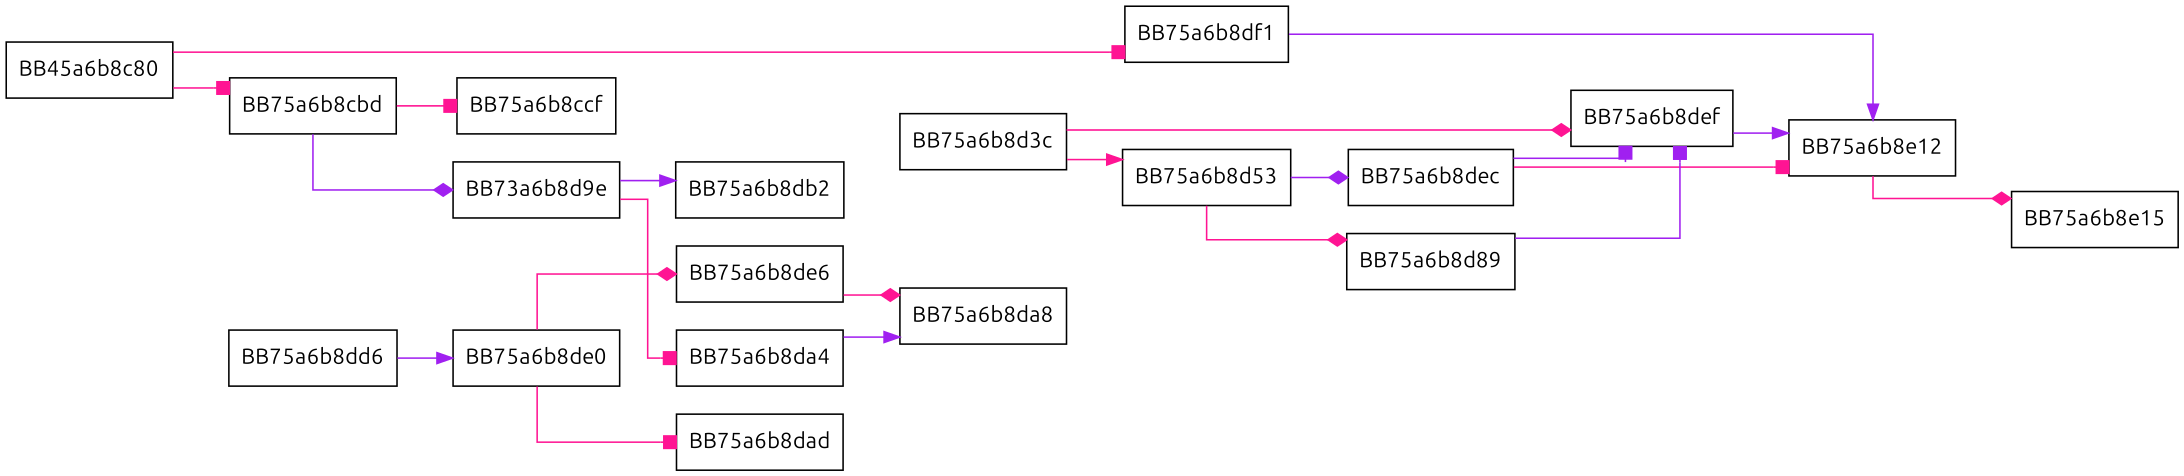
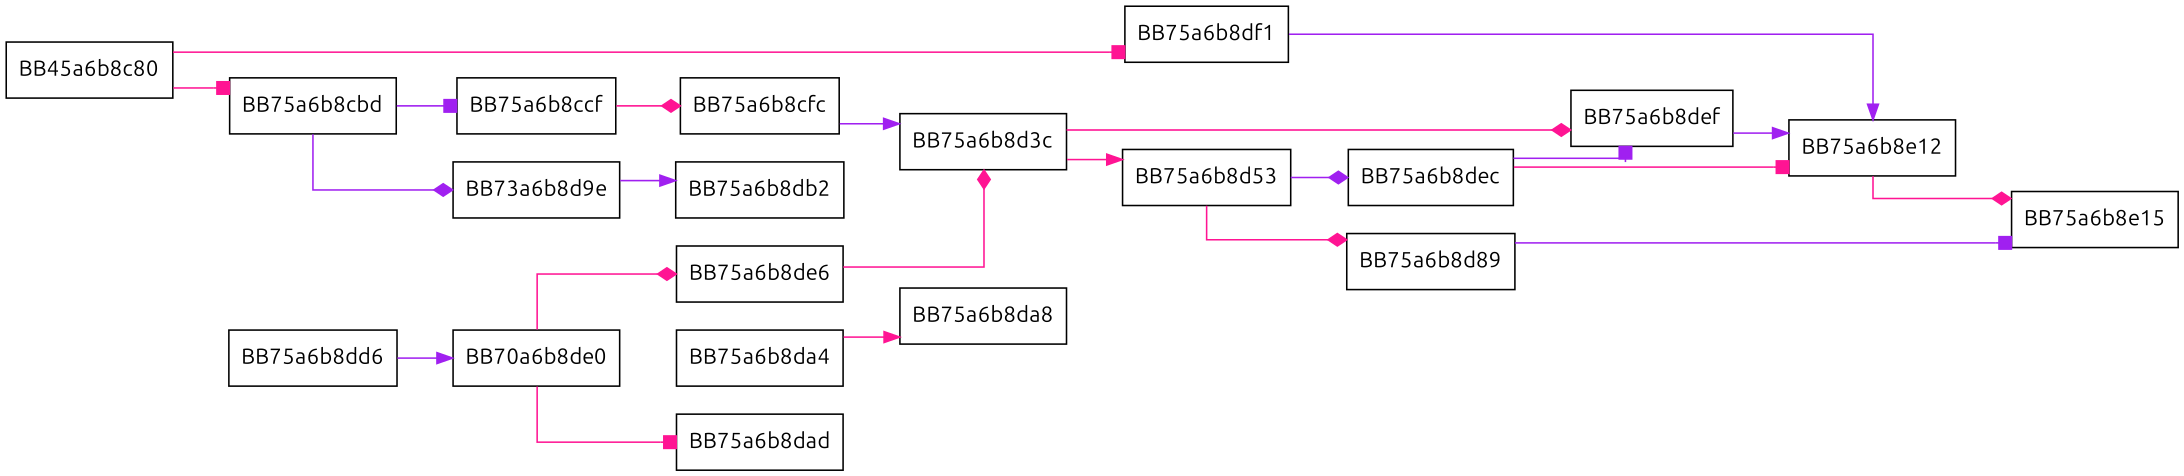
edge "BB75a6b8cbd" -> "BB75a6b8ccf": color deeppink -> purple
node "BB75a6b8cfc": added
edge "BB75a6b8d89" -> "BB75a6b8def": now "BB75a6b8d89" -> "BB75a6b8e15"
edge "BB73a6b8d9e" -> "BB75a6b8da4": removed
edge "BB75a6b8de6" -> "BB75a6b8da8": now "BB75a6b8de6" -> "BB75a6b8d3c"
edge "BB75a6b8da4" -> "BB75a6b8da8": color purple -> deeppink
node "BB75a6b8de0": label "BB75a6b8de0" -> "BB70a6b8de0"
